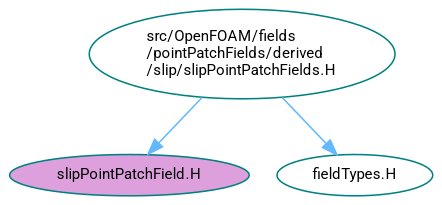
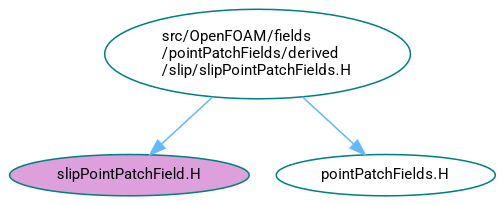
node "fieldTypes.H": label "fieldTypes.H" -> "pointPatchFields.H"
